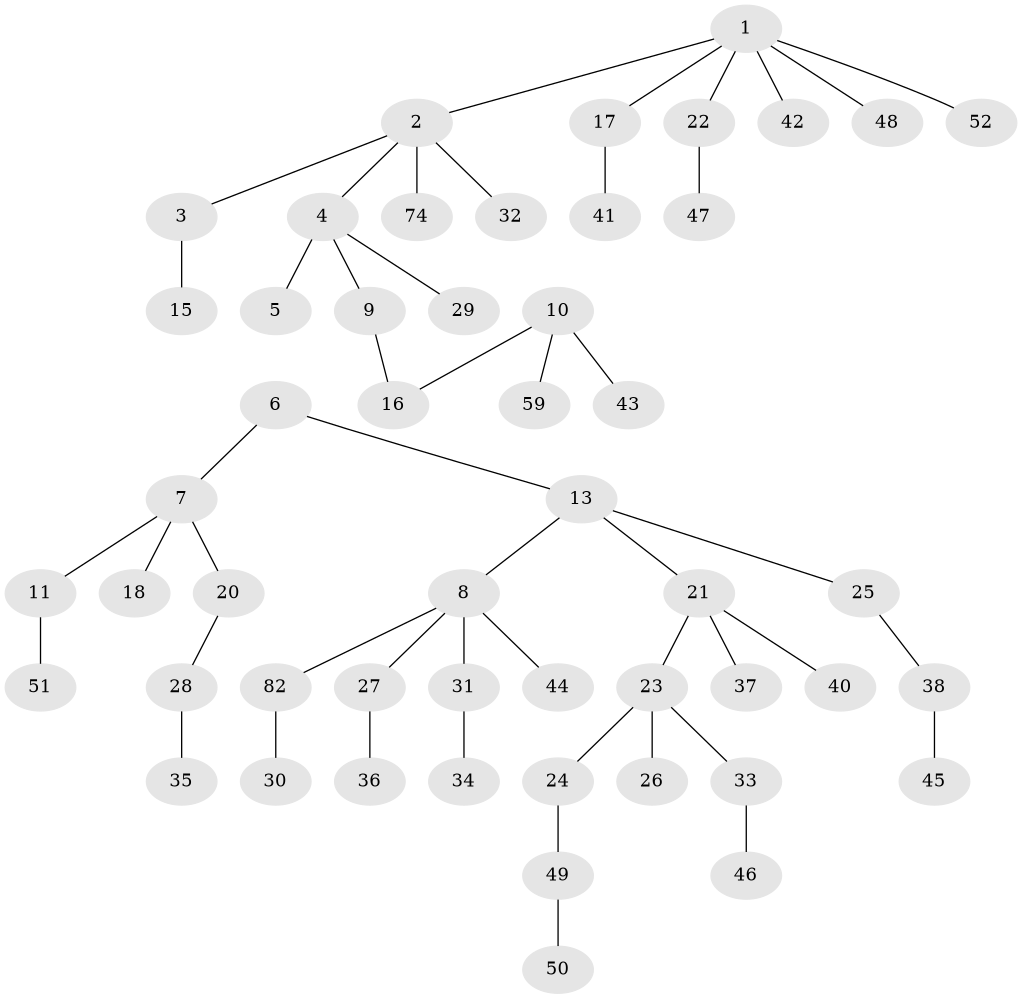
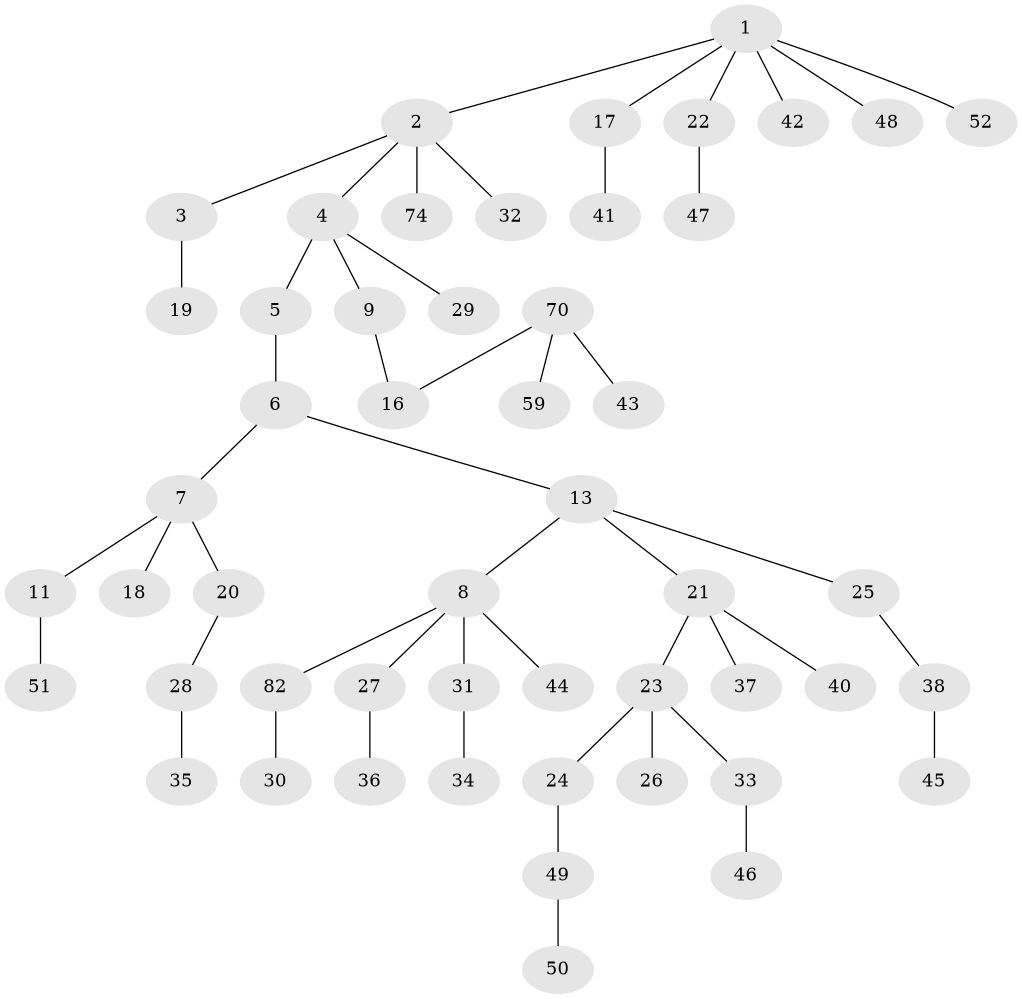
node "15": label "15" -> "19"
node "10": label "10" -> "70"
edge "5" -- "6": added
